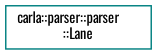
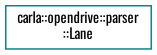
node "carla::parser::parser ::Lane": label "carla::parser::parser ::Lane" -> "carla::opendrive::parser ::Lane"
